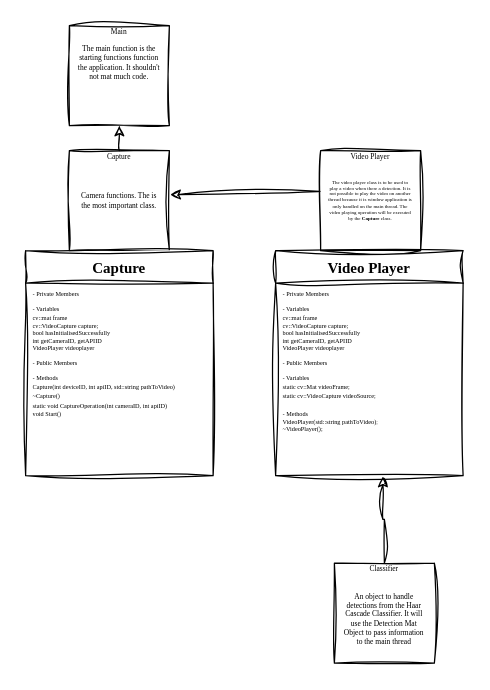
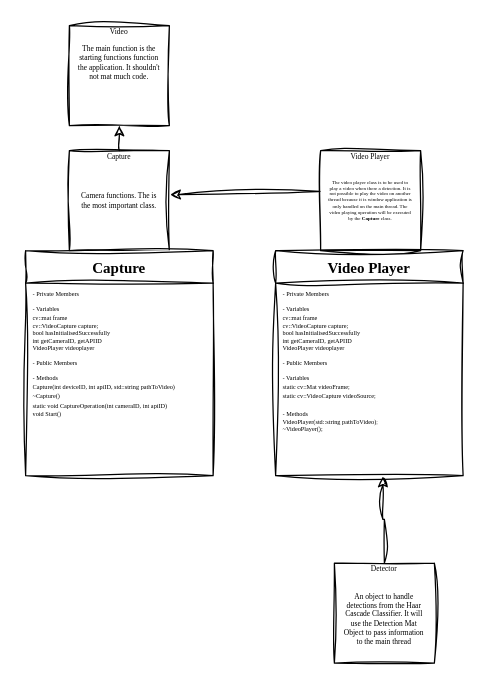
node "Main": label "Main" -> "Video"
node "Classifier": label "Classifier" -> "Detector"
